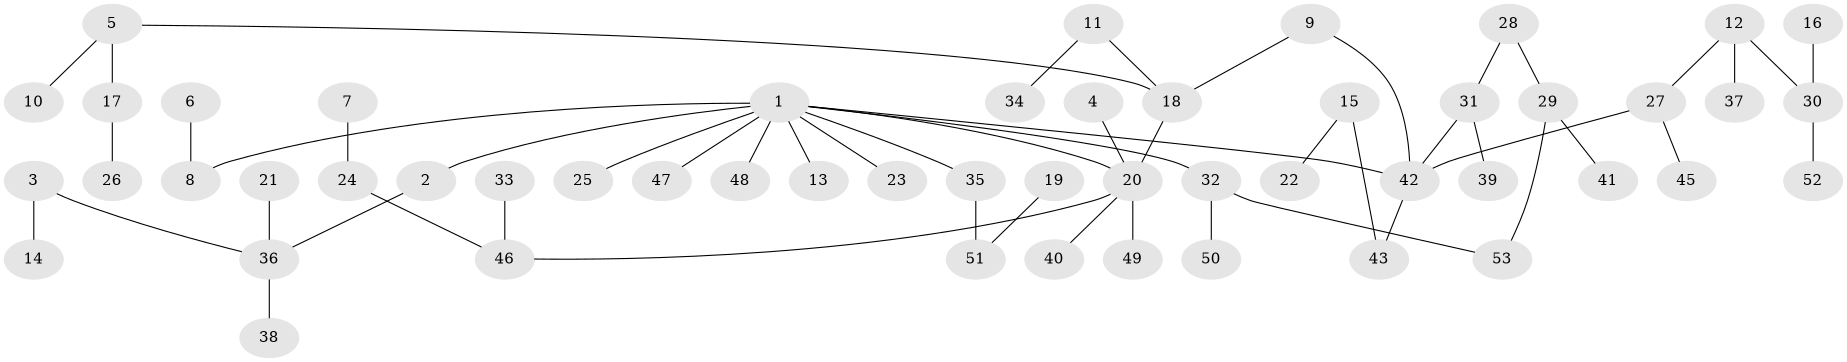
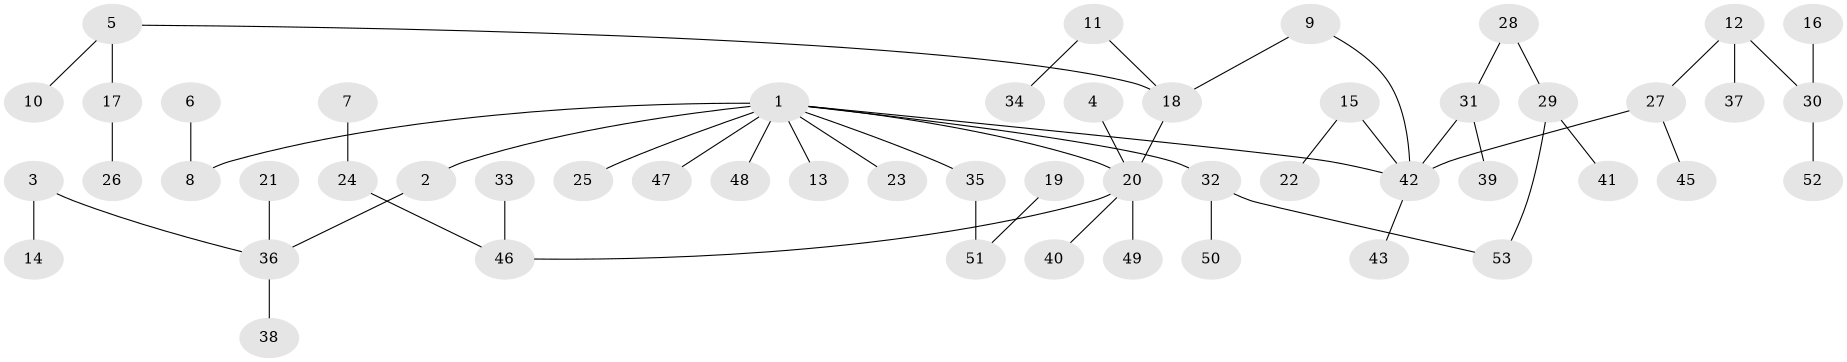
edge "15" -- "43": now "15" -- "42"
